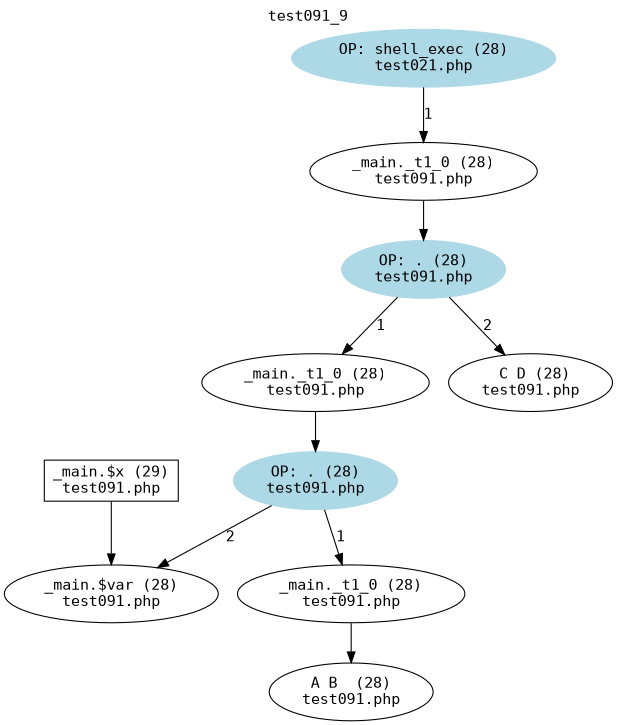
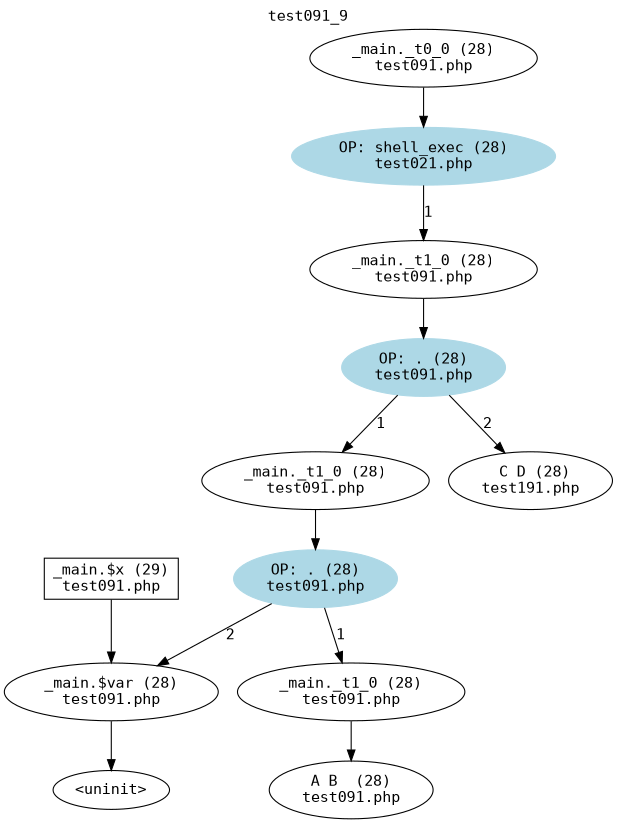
node "_main._t0_0 (28) test091.php": added
node "C D (28) test091.php": label "C D (28) test091.php" -> "C D (28) test191.php"
node "<uninit>": added
